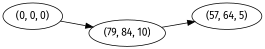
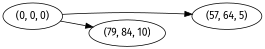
edge "(79, 84, 10)" -> "(57, 64, 5)": now "(0, 0, 0)" -> "(57, 64, 5)"
